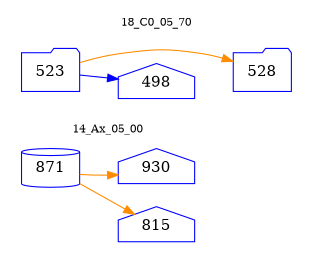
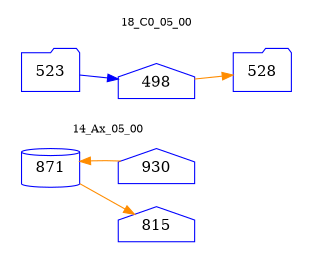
cluster "18_C0_05_70": label "18_C0_05_70" -> "18_C0_05_00"
edge "523" -> "528": now "498" -> "528"
edge "871" -> "930": reversed
